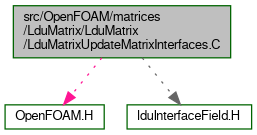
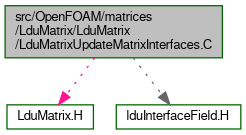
node "OpenFOAM.H": label "OpenFOAM.H" -> "LduMatrix.H"
